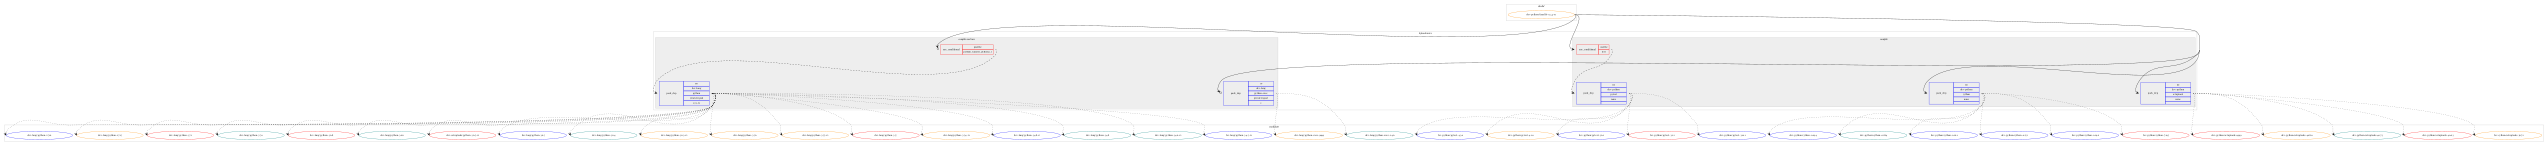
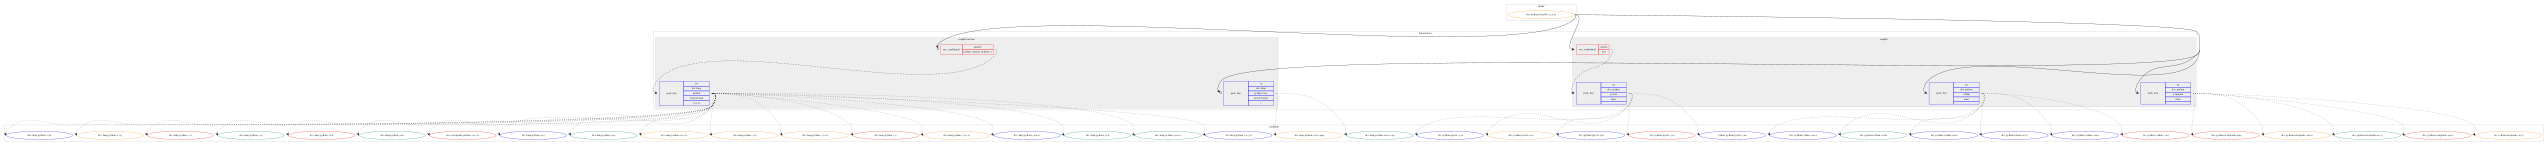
node "dev-python/pytest-4.2.0": label "dev-python/pytest-4.2.0" -> "dev-python/pytest-4.2.1"
node "dev-python/pytest-3.10.1": label "dev-python/pytest-3.10.1" -> "cython-python/pytest-3.10.1"
